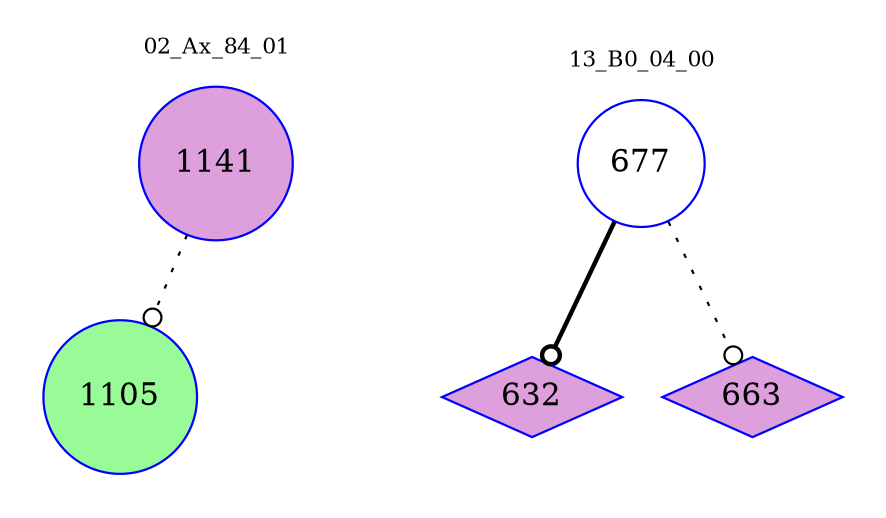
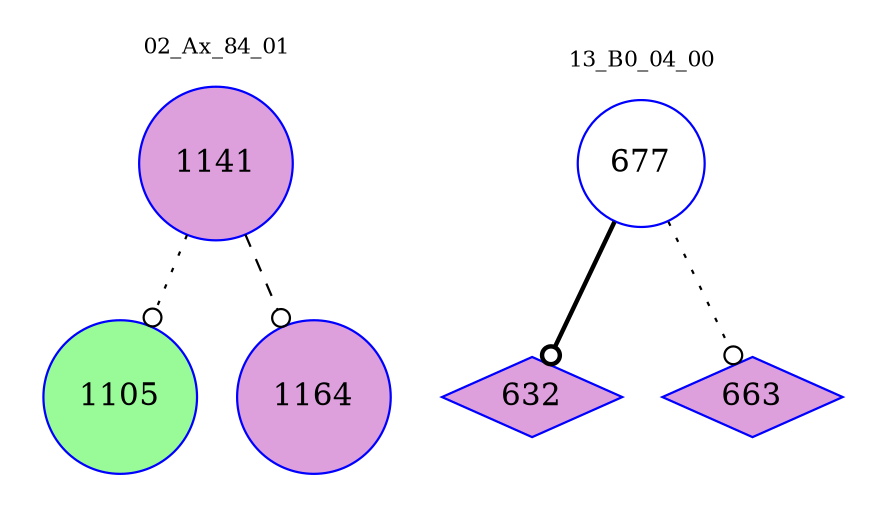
node "1164": added
